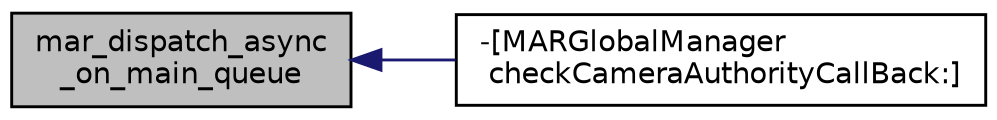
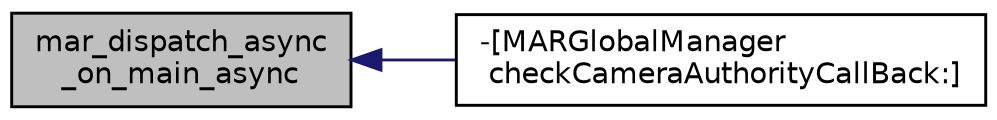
node "mar_dispatch_async _on_main_queue": label "mar_dispatch_async _on_main_queue" -> "mar_dispatch_async _on_main_async"
